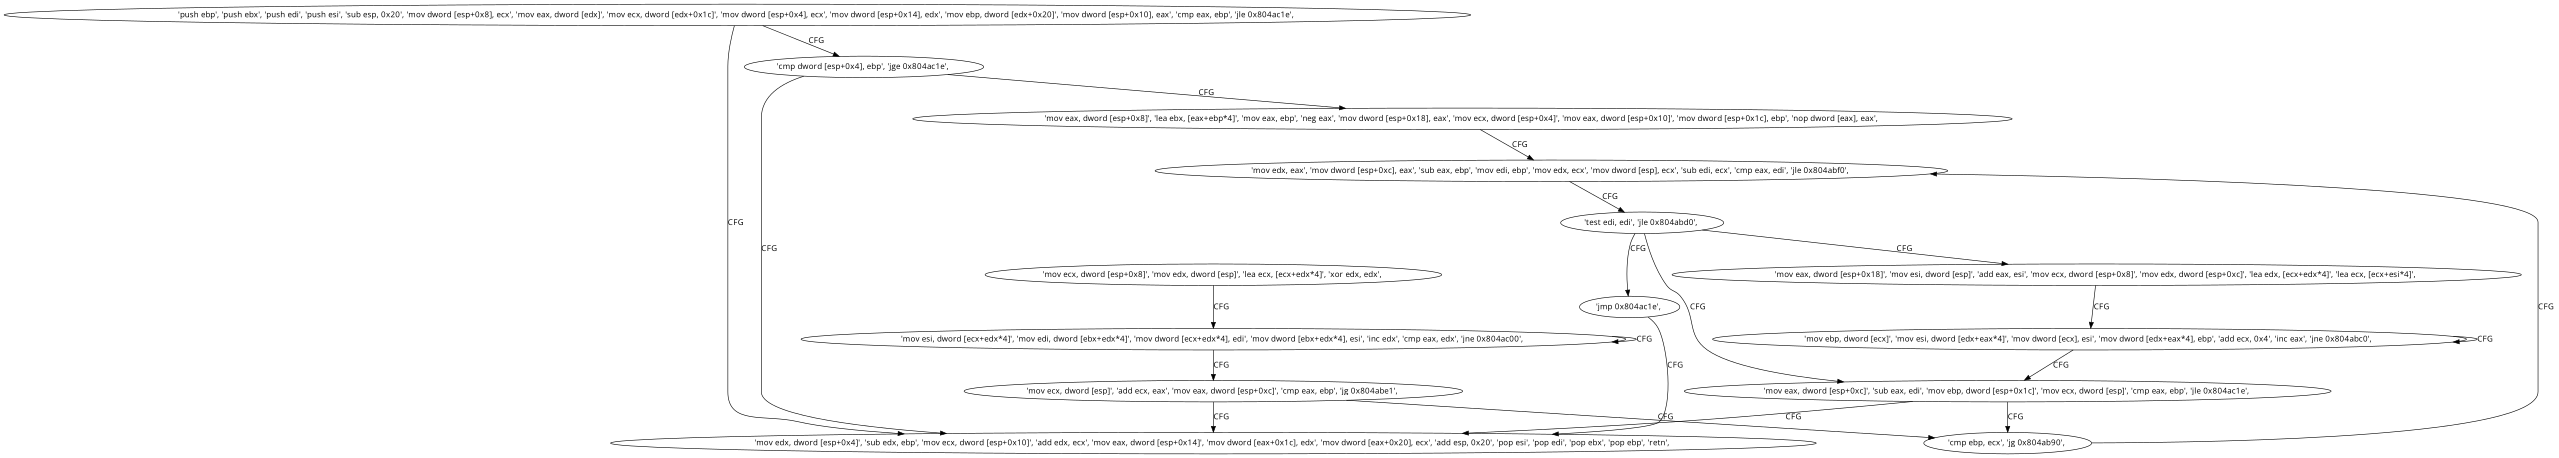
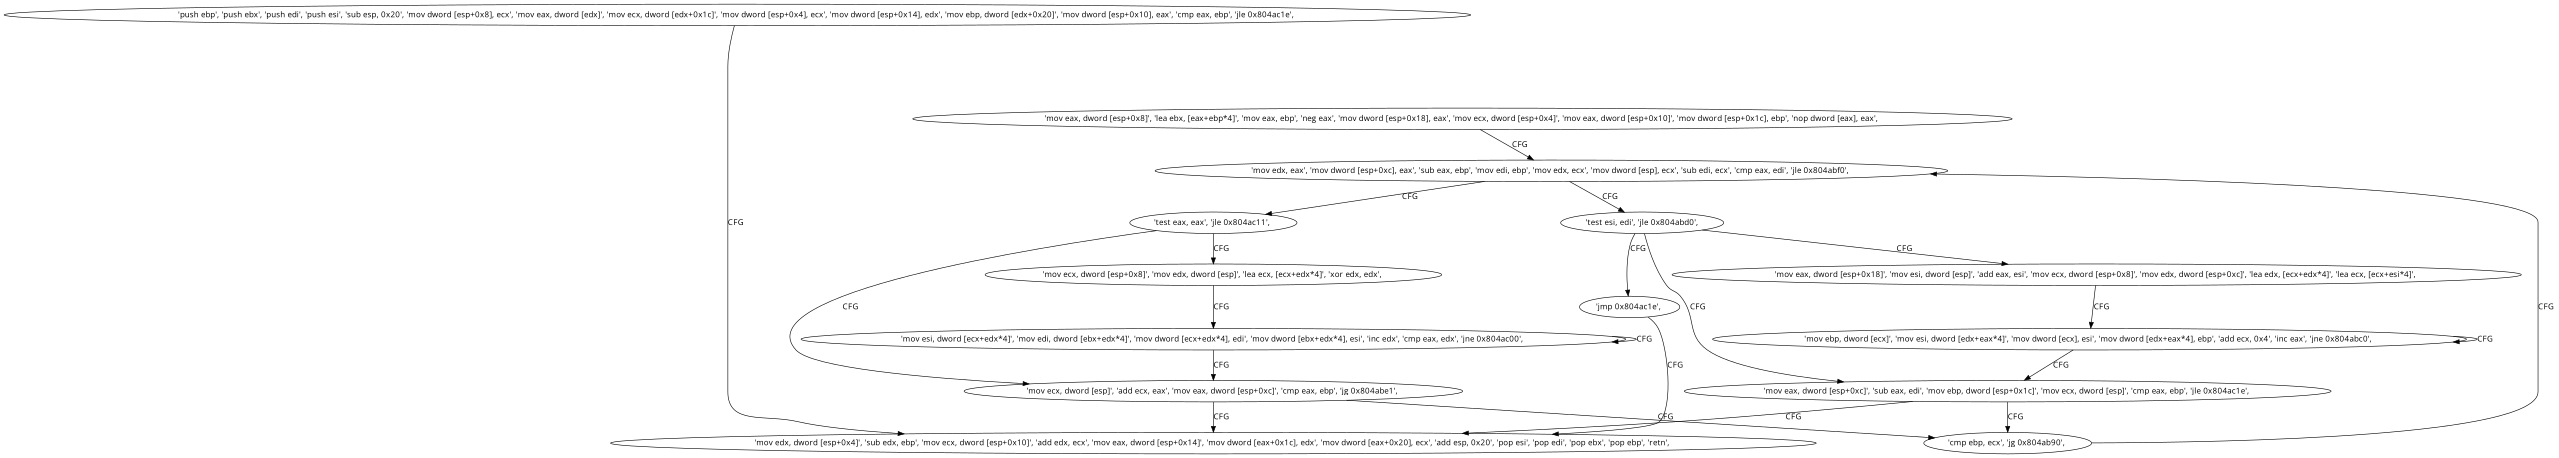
node "'cmp dword [esp+0x4], ebp', 'jge 0x804ac1e',": removed
node "'test eax, eax', 'jle 0x804ac11',": added
node "'test edi, edi', 'jle 0x804abd0',": label "'test edi, edi', 'jle 0x804abd0'," -> "'test esi, edi', 'jle 0x804abd0',"
